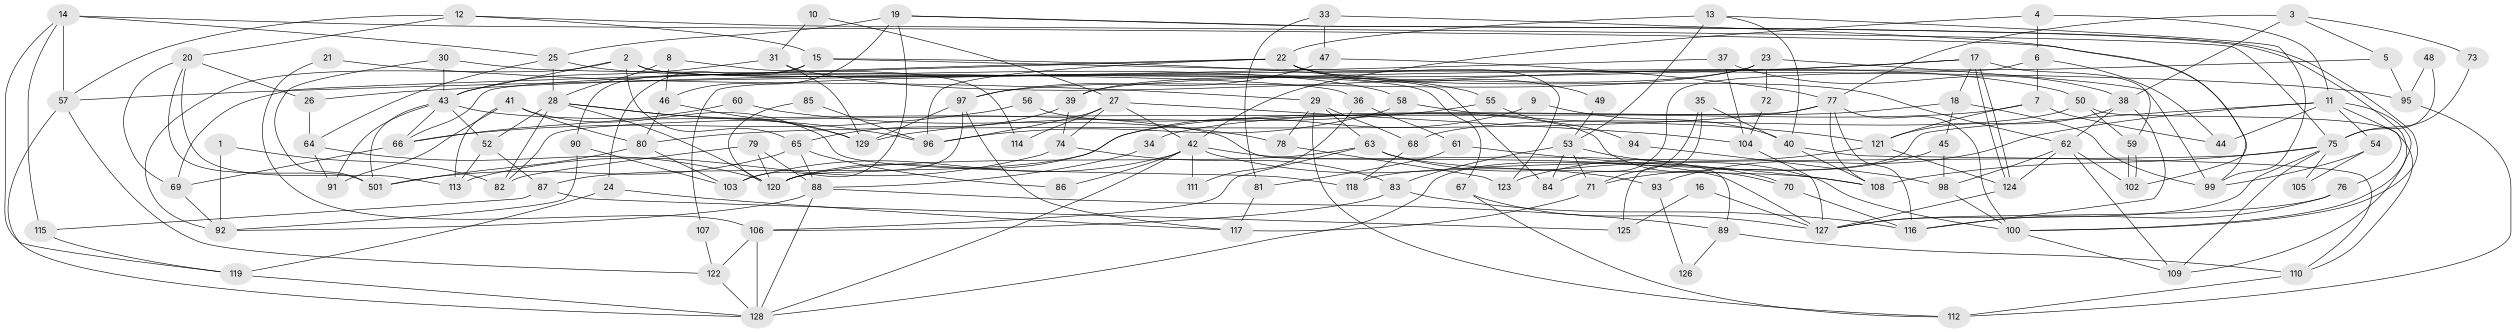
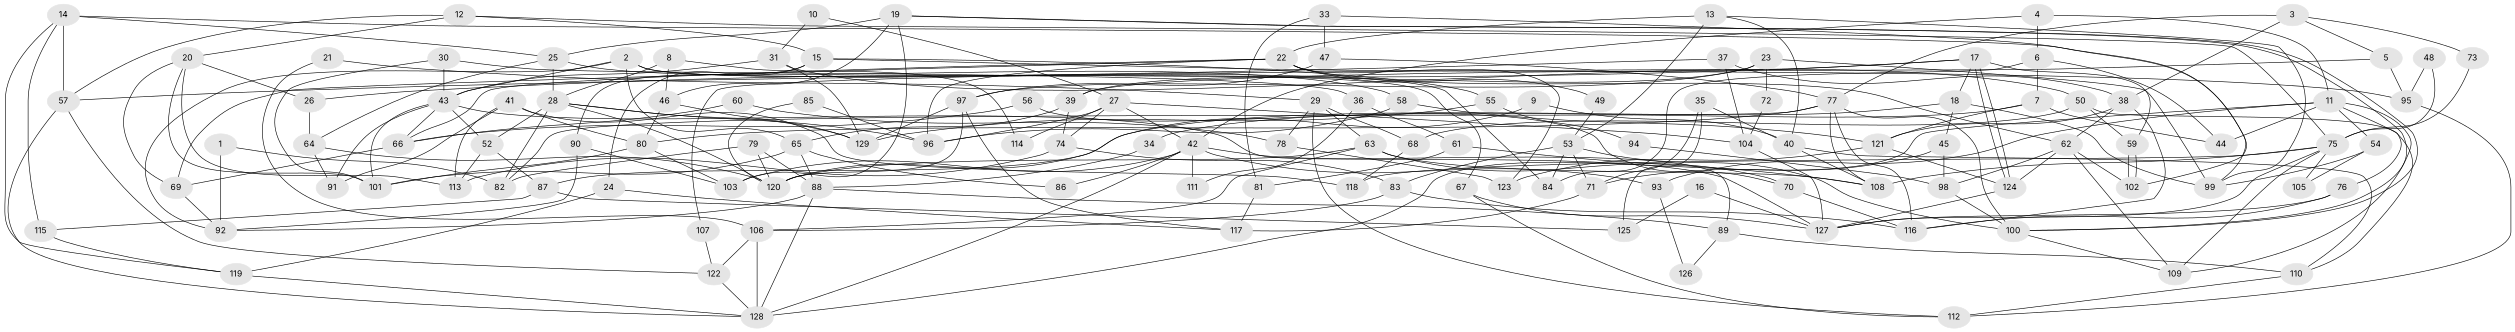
node "501": label "501" -> "101"
